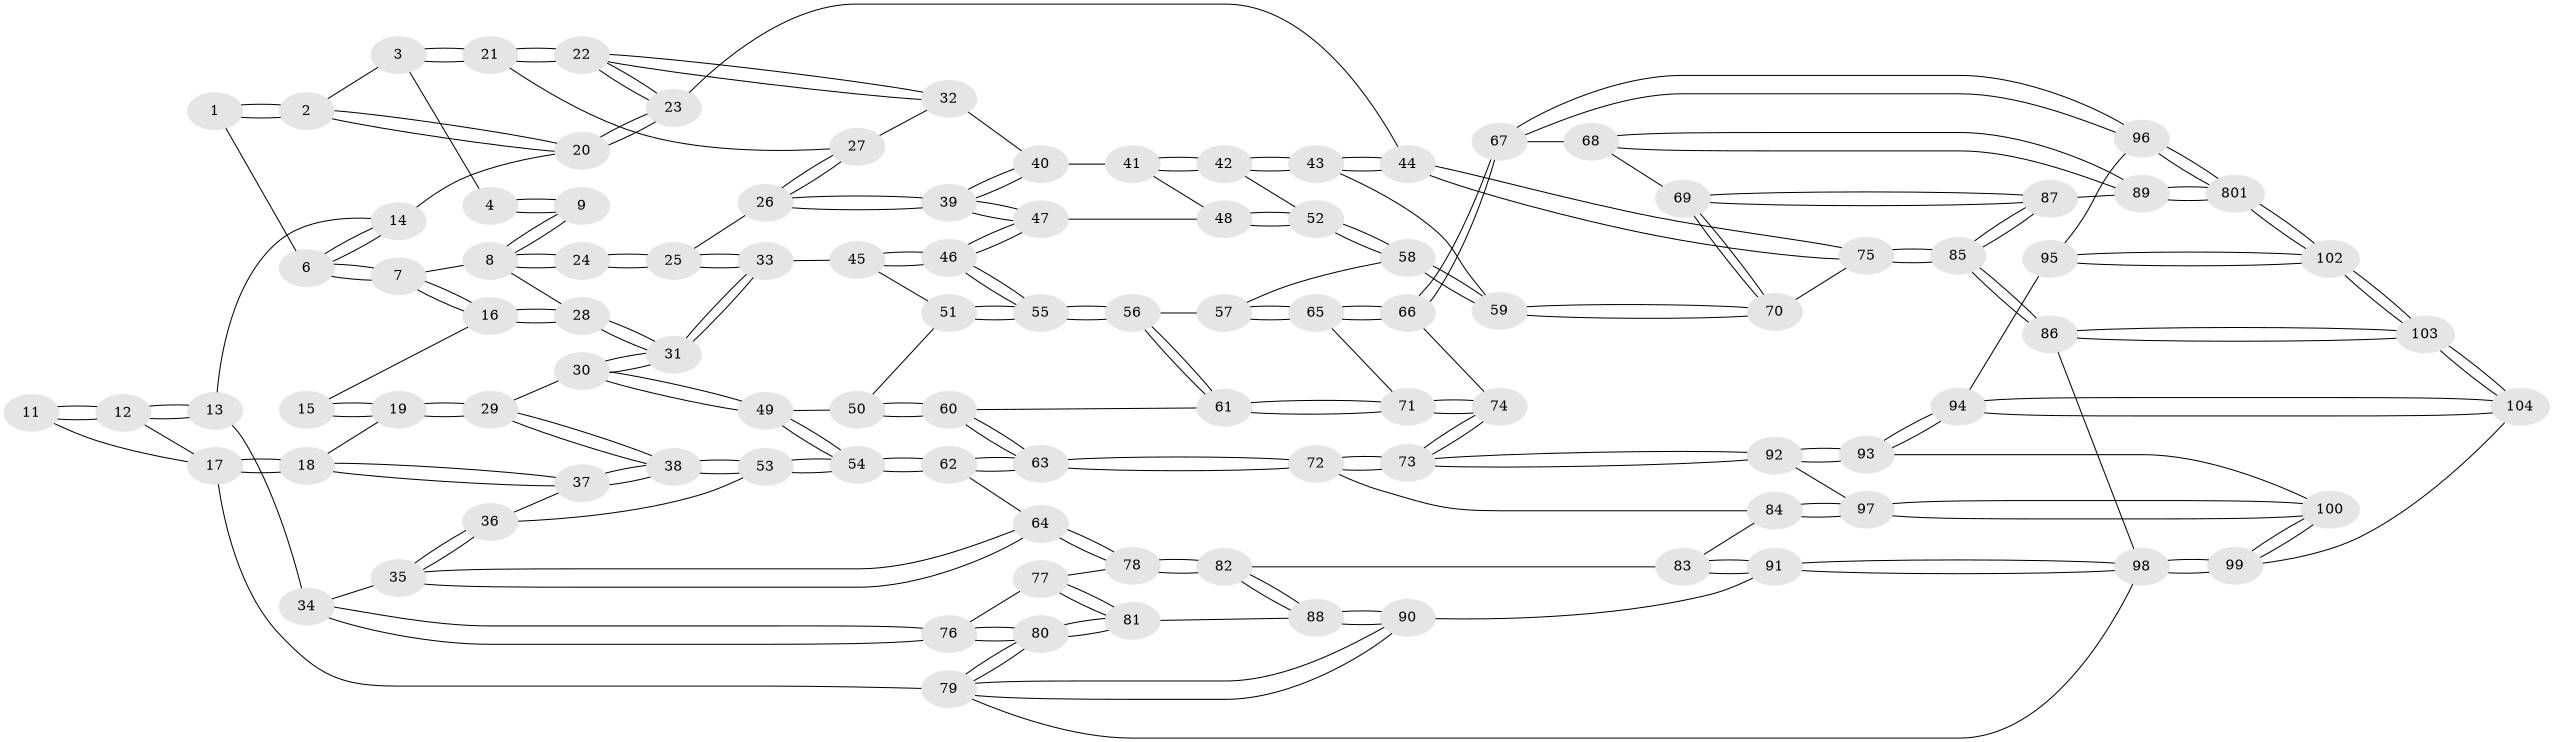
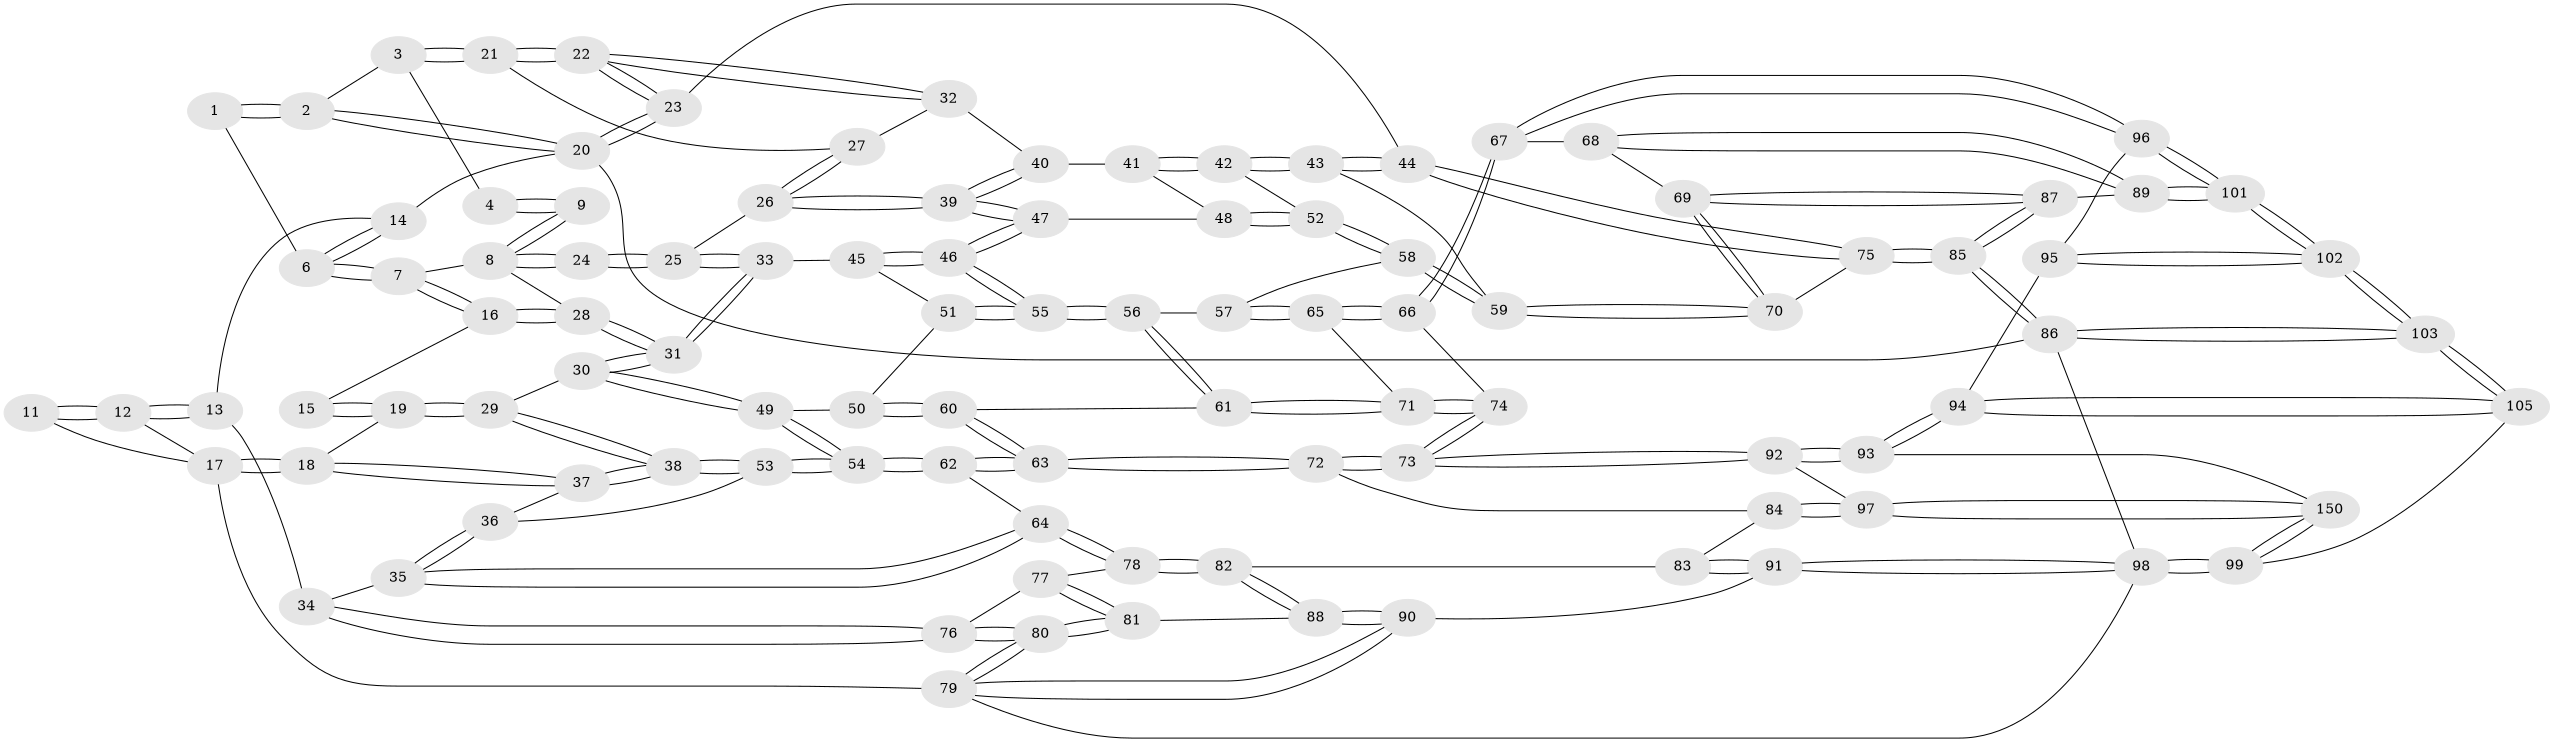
node "801": label "801" -> "101"
edge "20" -- "86": added
node "104": label "104" -> "105"
node "100": label "100" -> "150"
